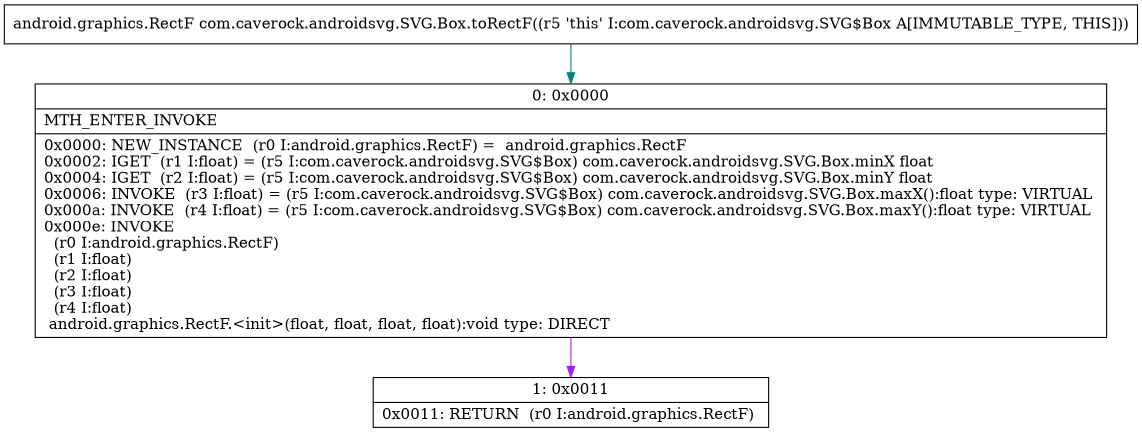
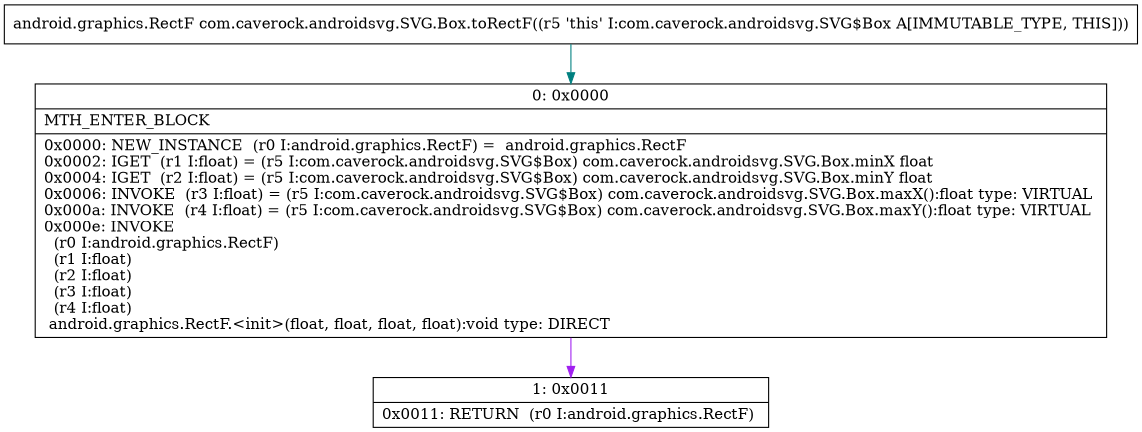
node "0: 0x0000": text "MTH_ENTER_INVOKE" -> "MTH_ENTER_BLOCK"
